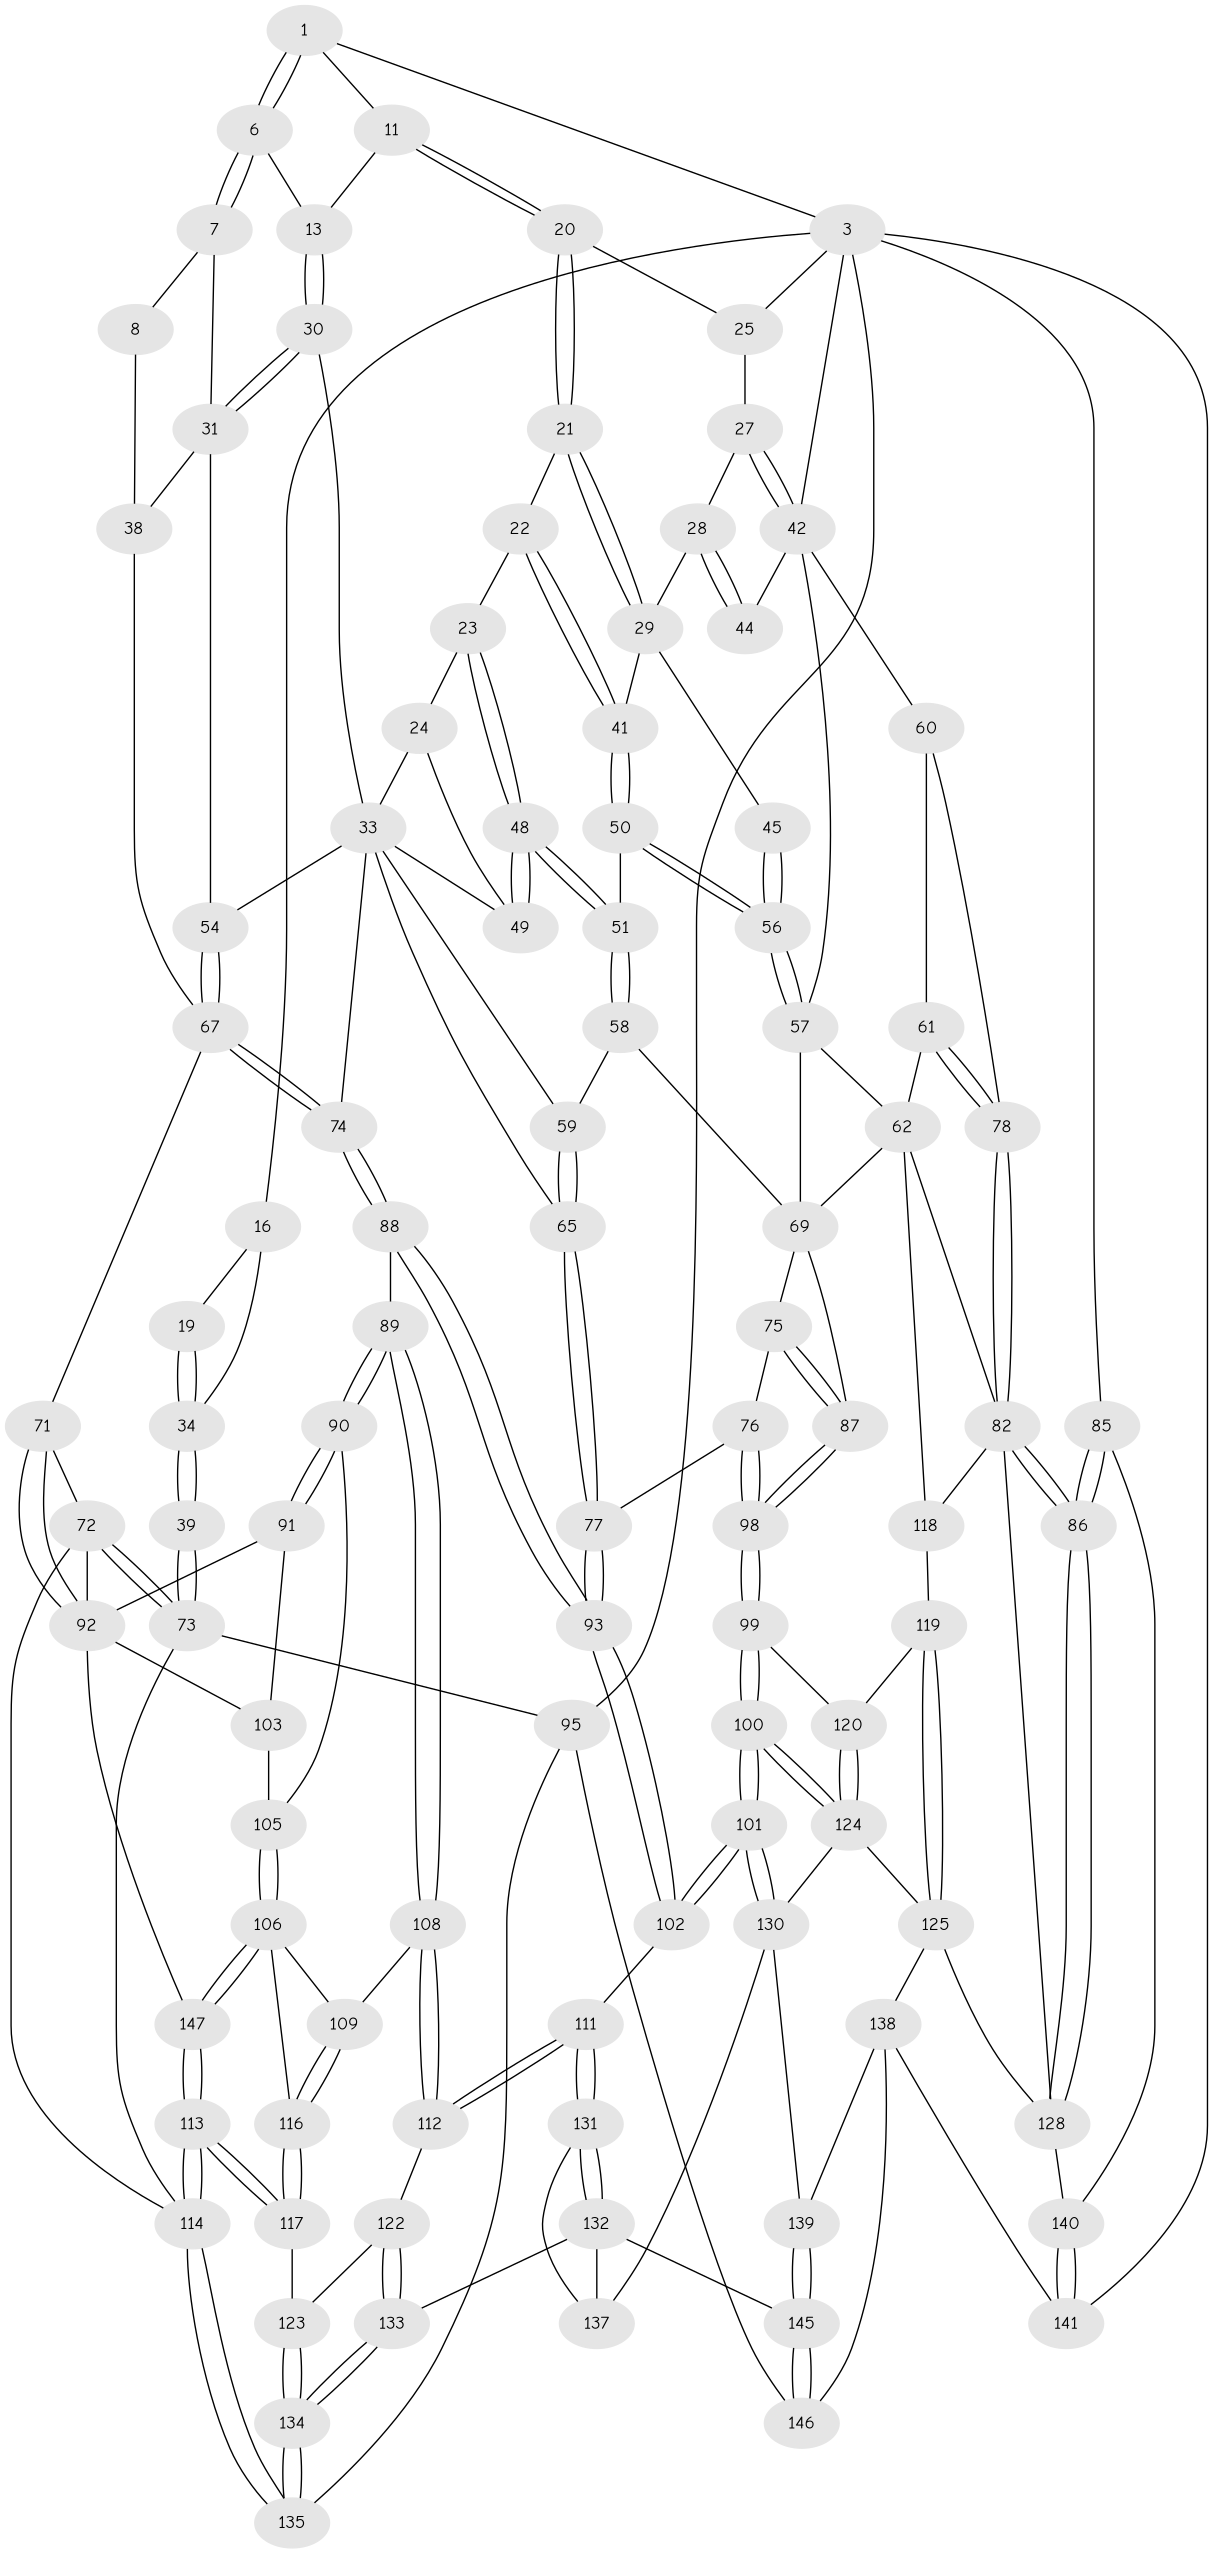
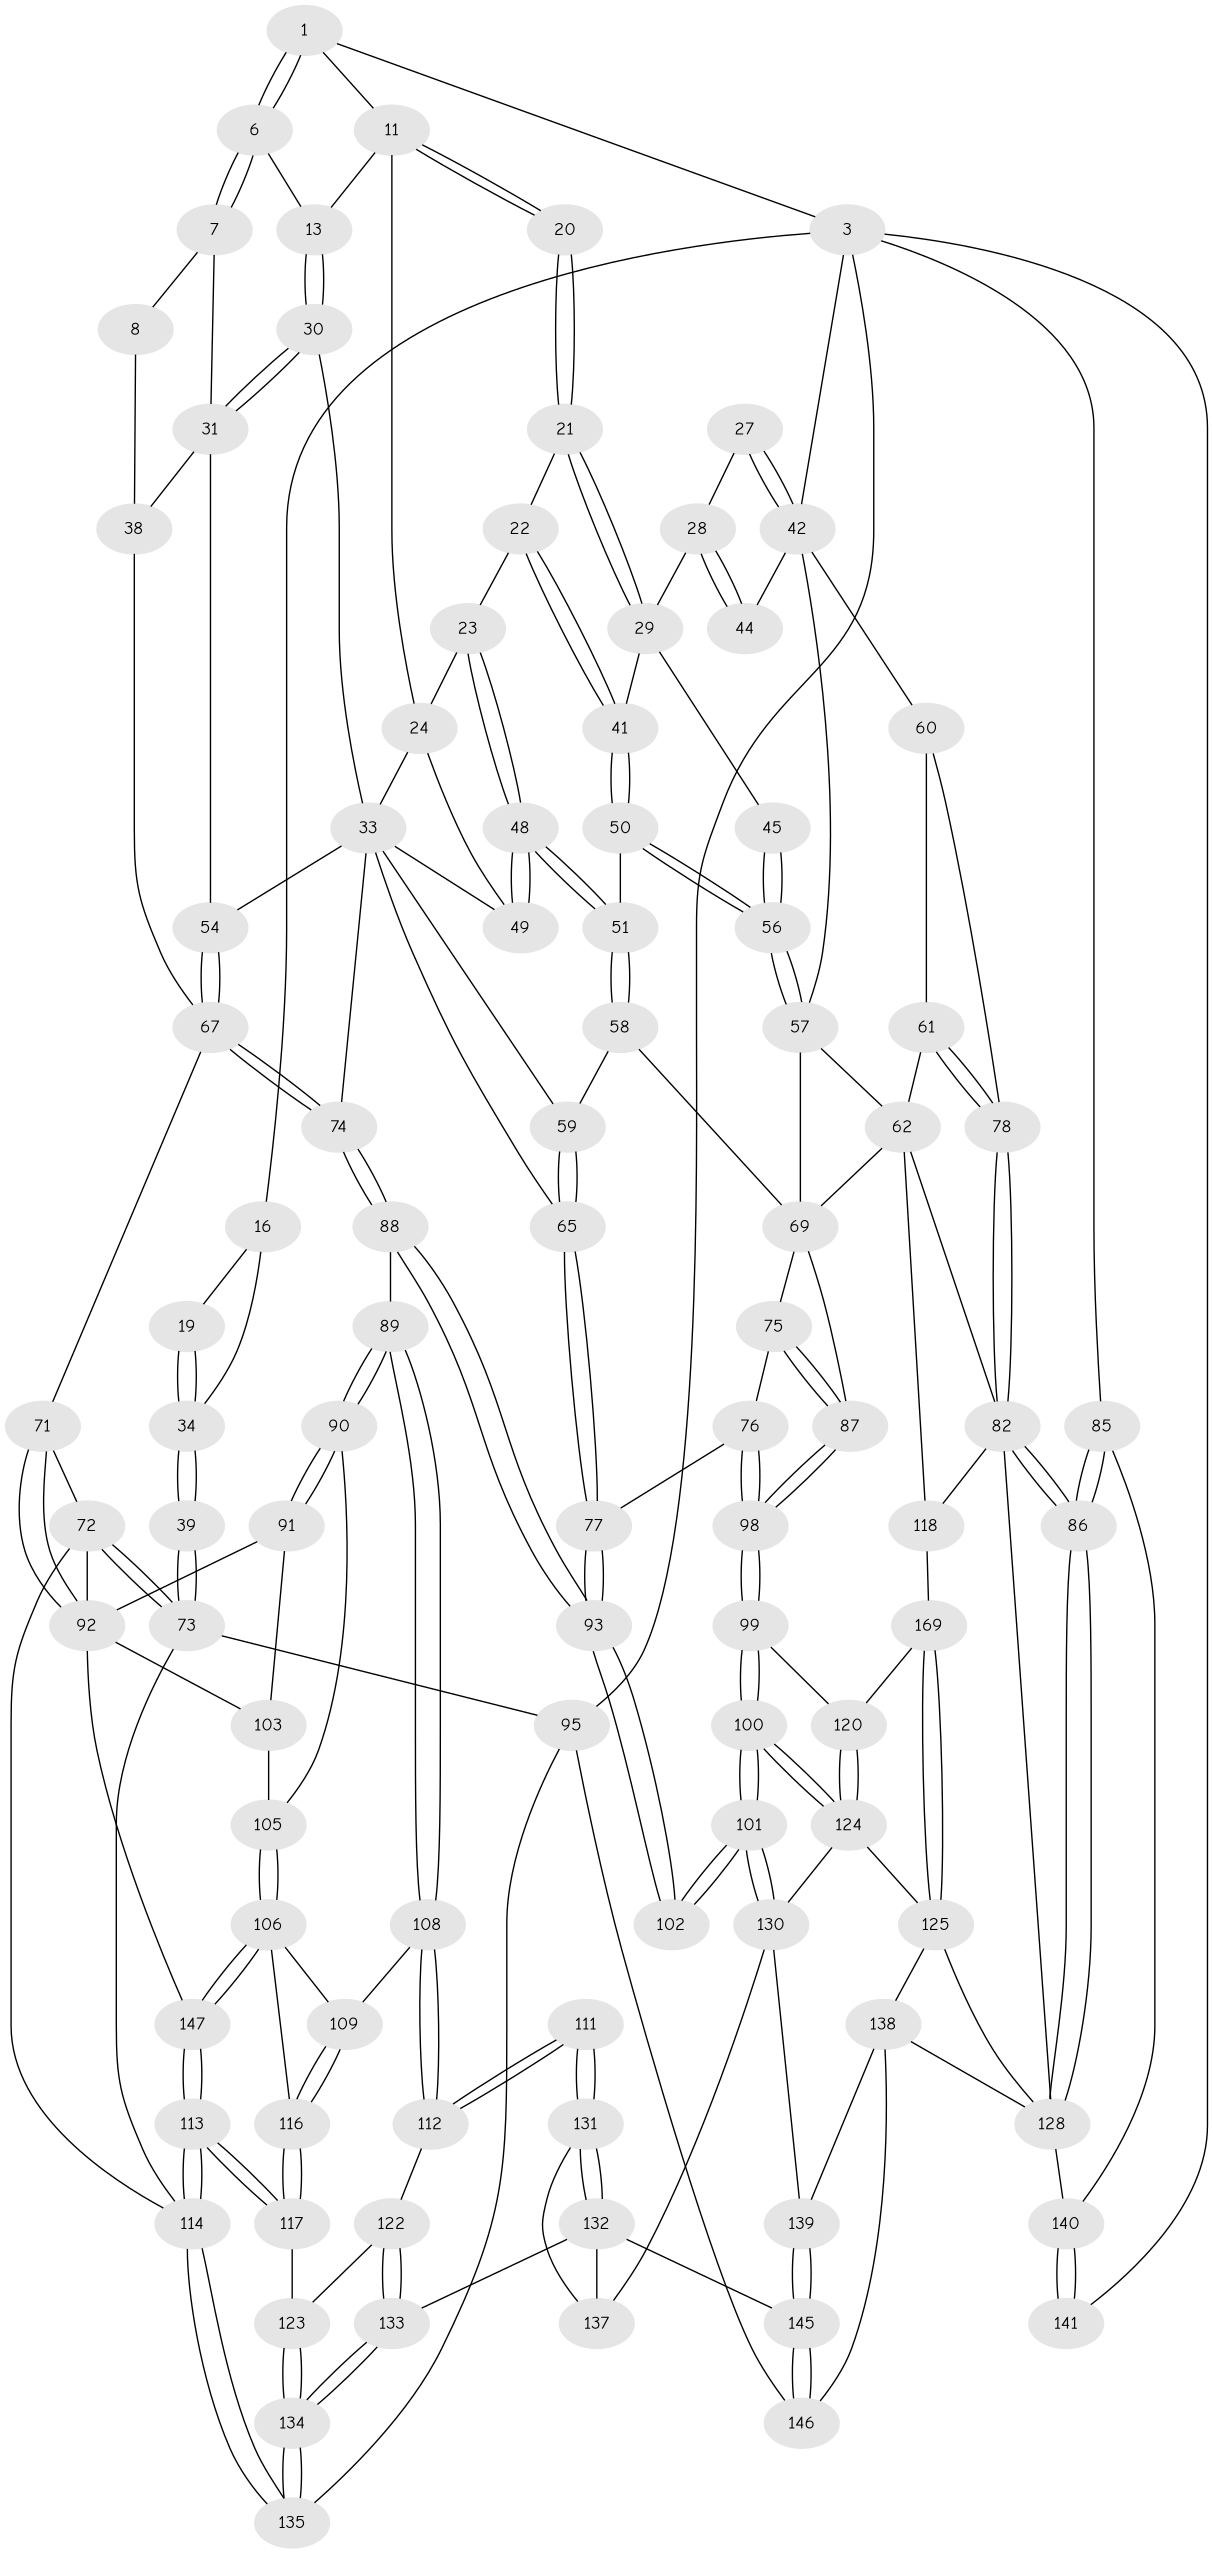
node "25": removed
edge "11" -- "24": added
node "119": label "119" -> "169"
edge "102" -- "111": removed
edge "138" -- "141": now "138" -- "128"
